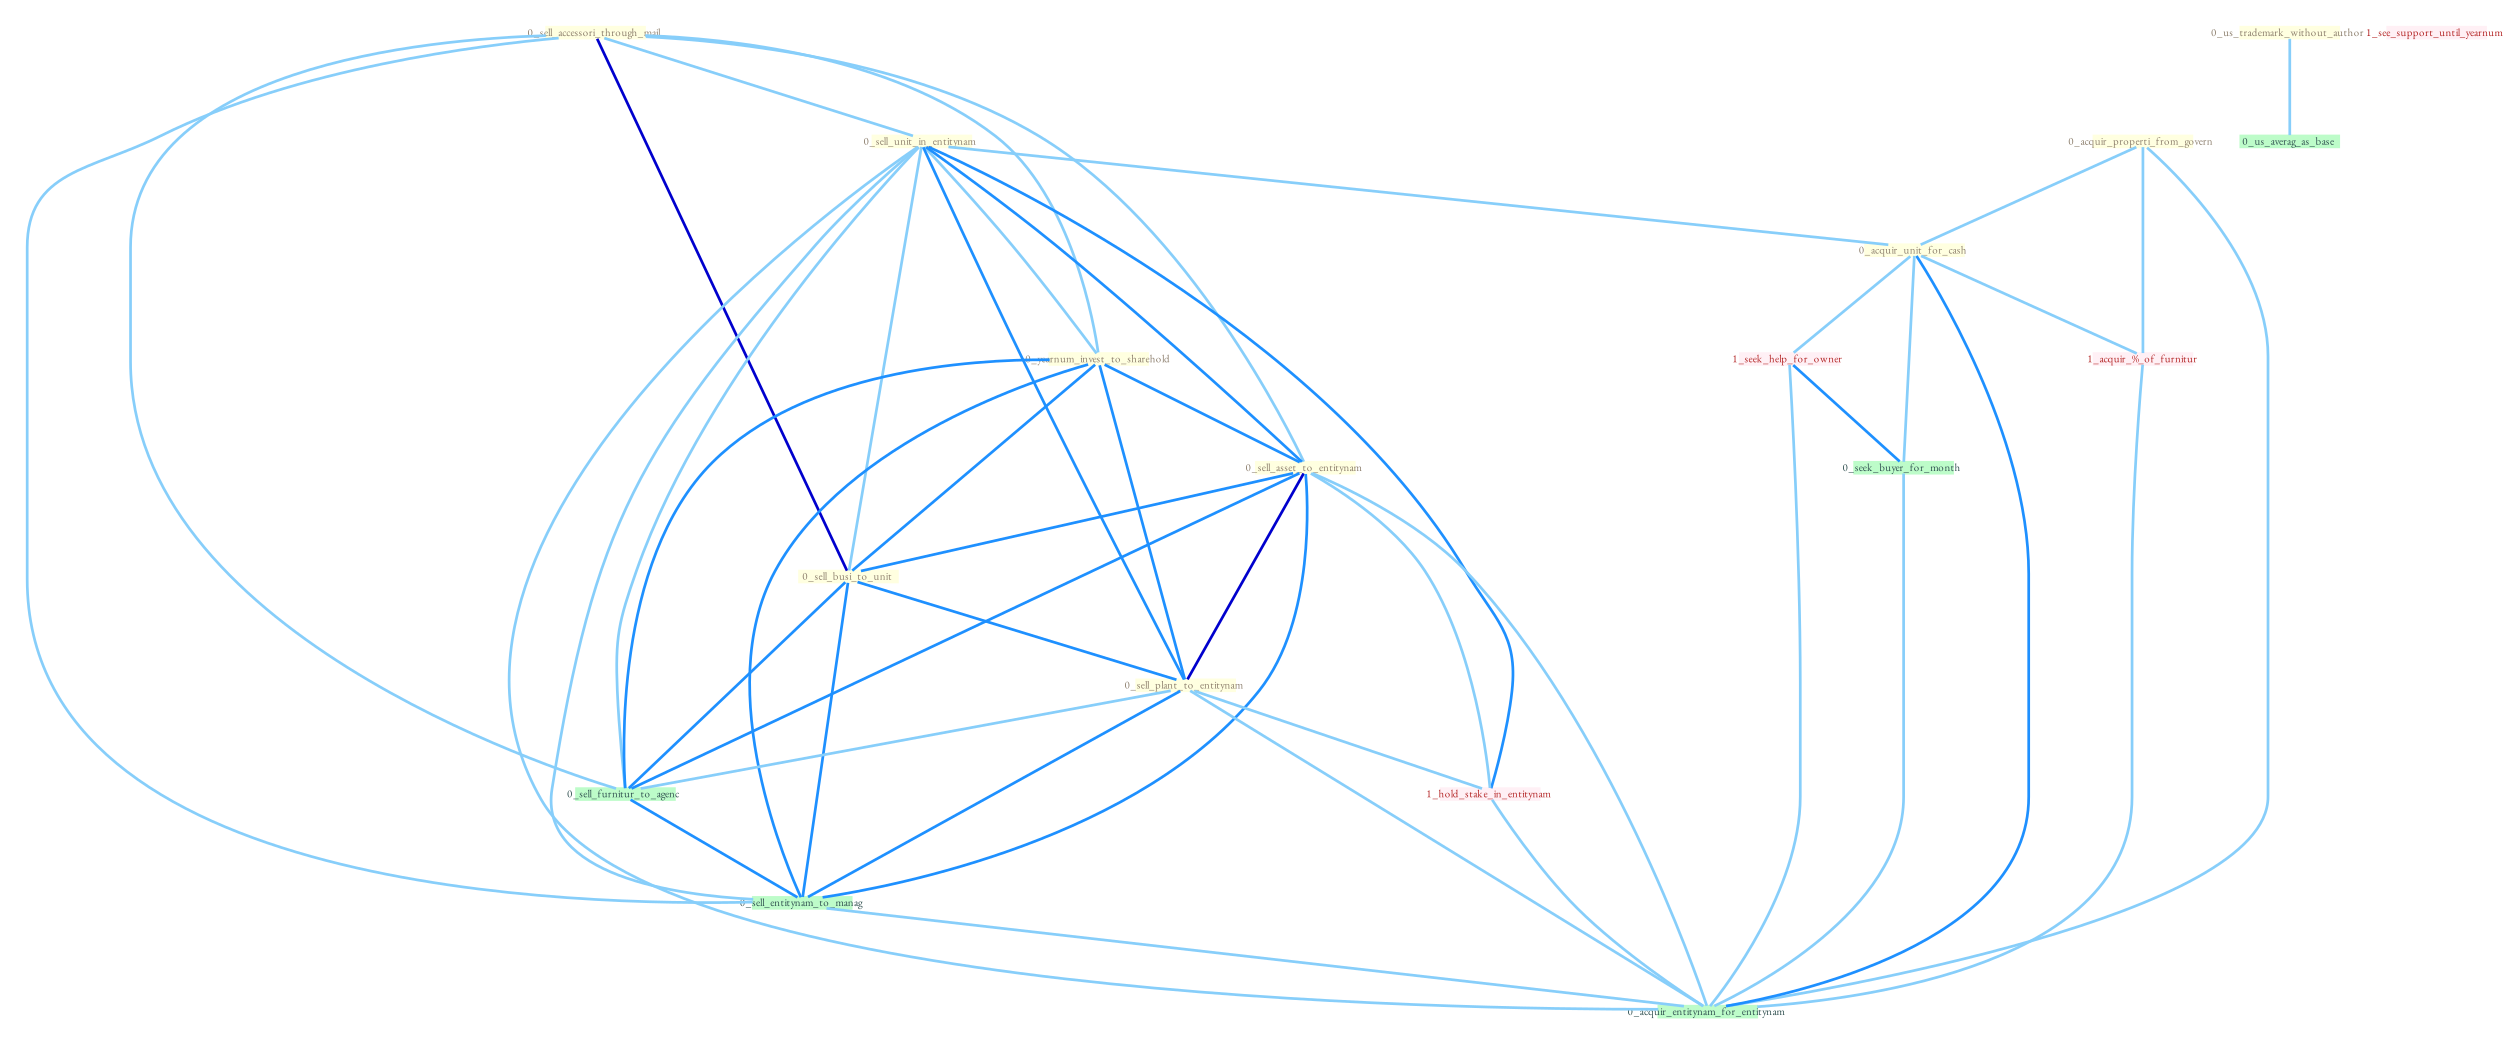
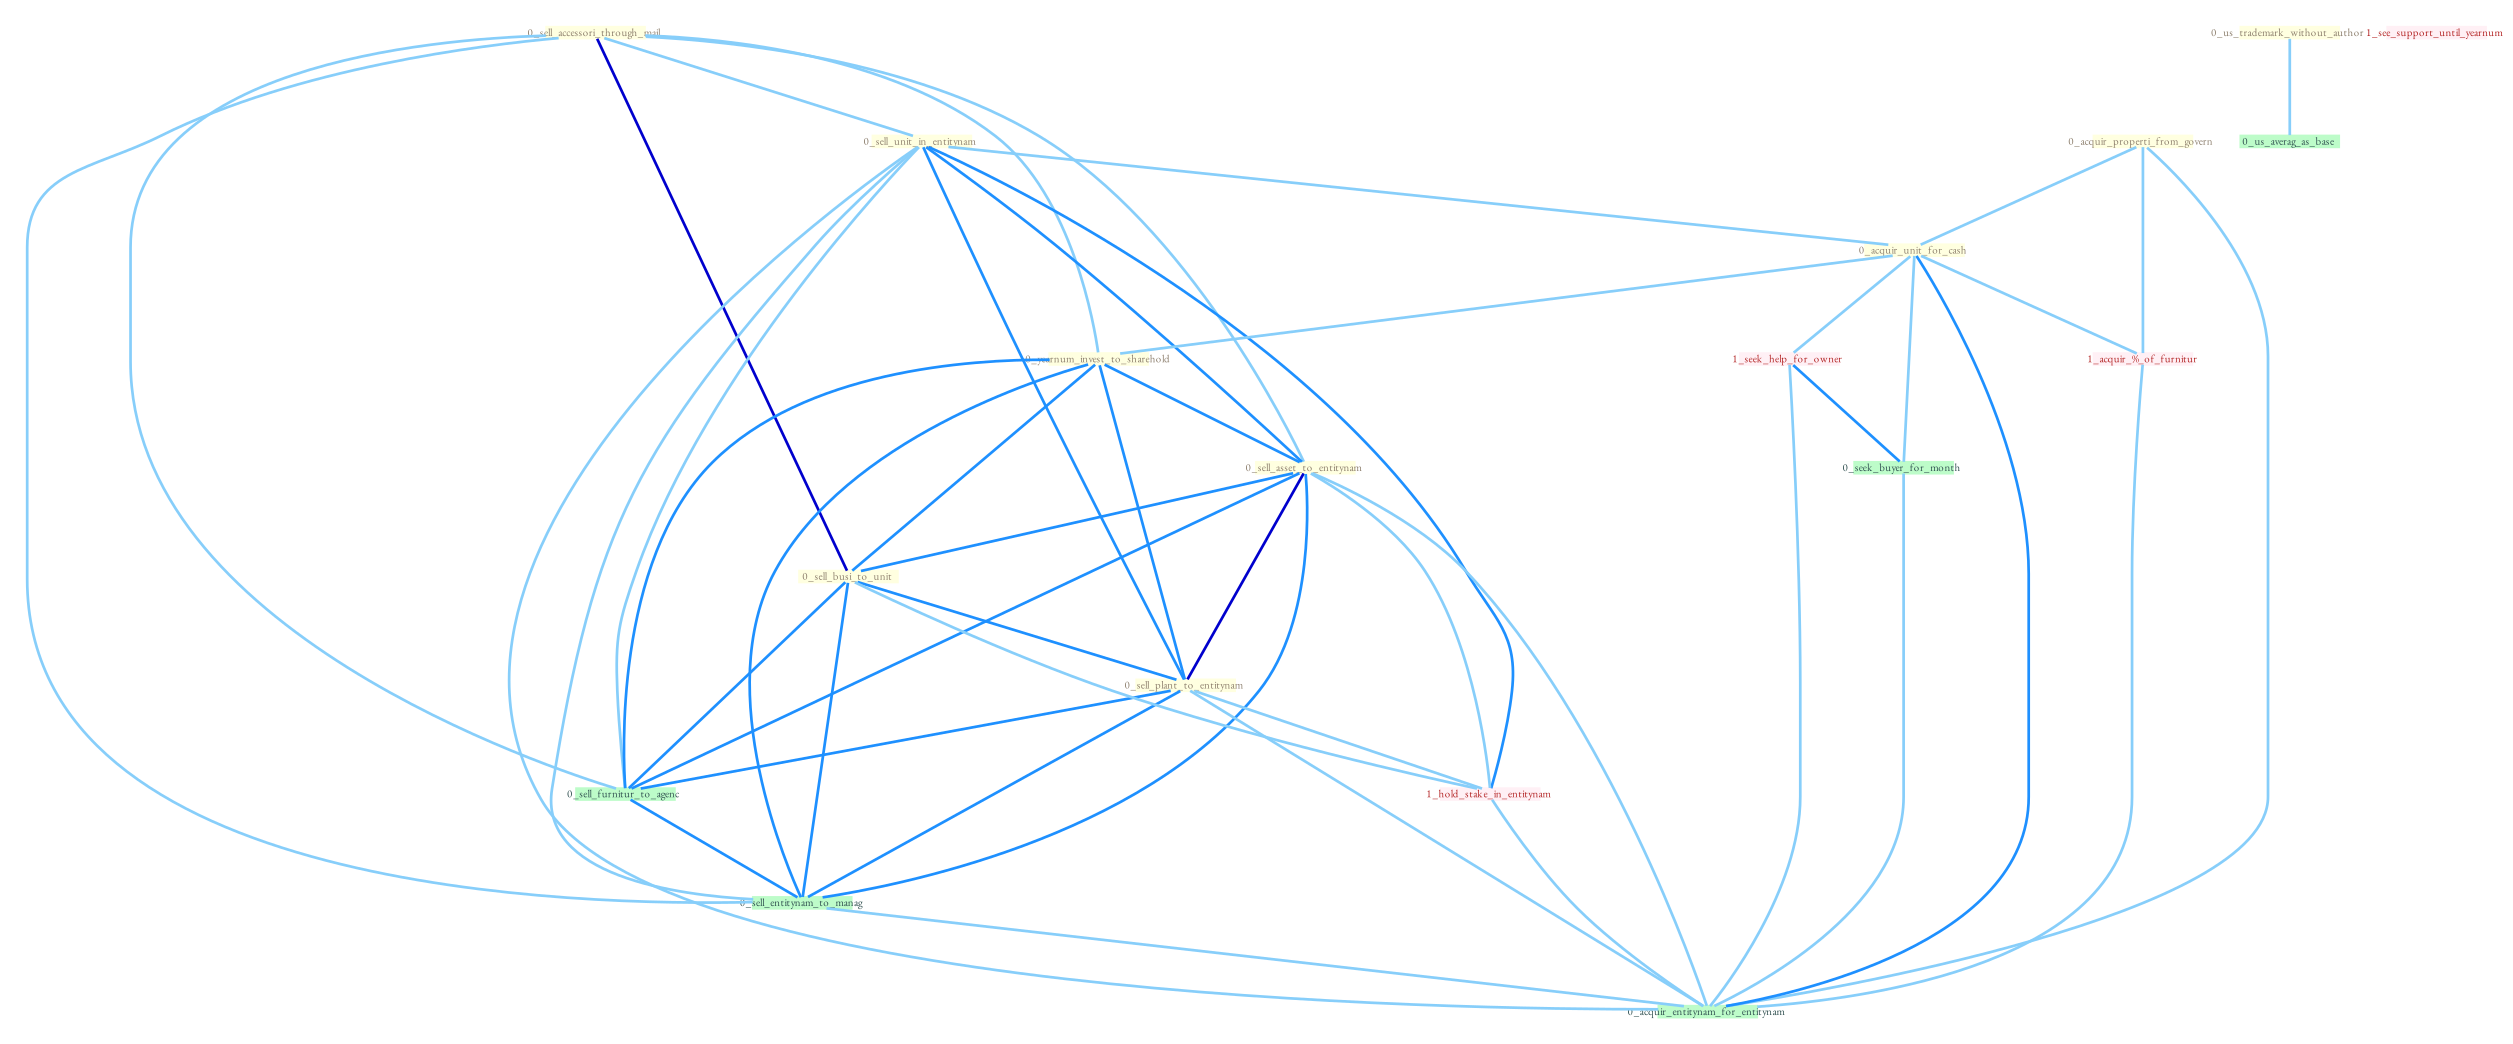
edge "0_sell_unit_in_entitynam" -- "0_yearnum_invest_to_sharehold": now "0_acquir_unit_for_cash" -- "0_yearnum_invest_to_sharehold"
edge "0_sell_unit_in_entitynam" -- "0_sell_busi_to_unit": now "1_hold_stake_in_entitynam" -- "0_sell_busi_to_unit"
edge "0_sell_plant_to_entitynam" -- "0_sell_furnitur_to_agenc": color #87cefa -> #1e90ff
